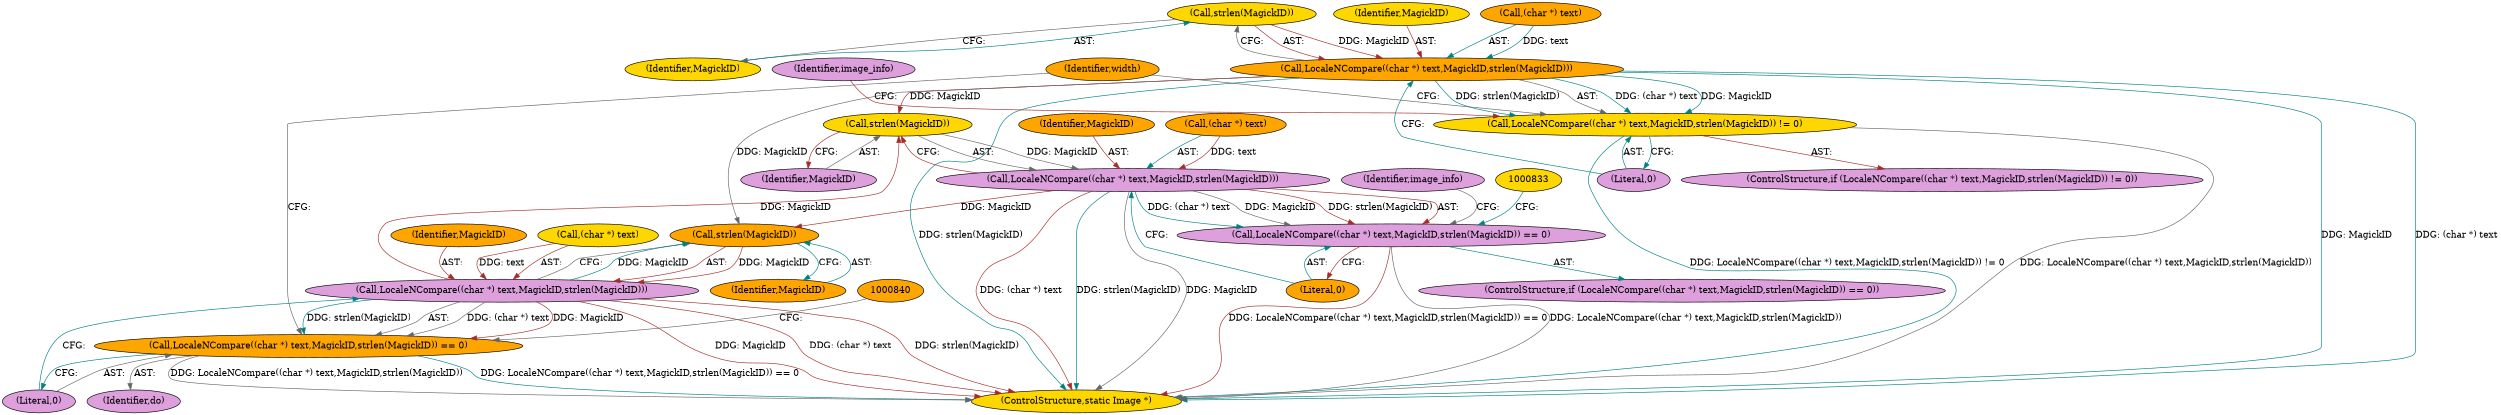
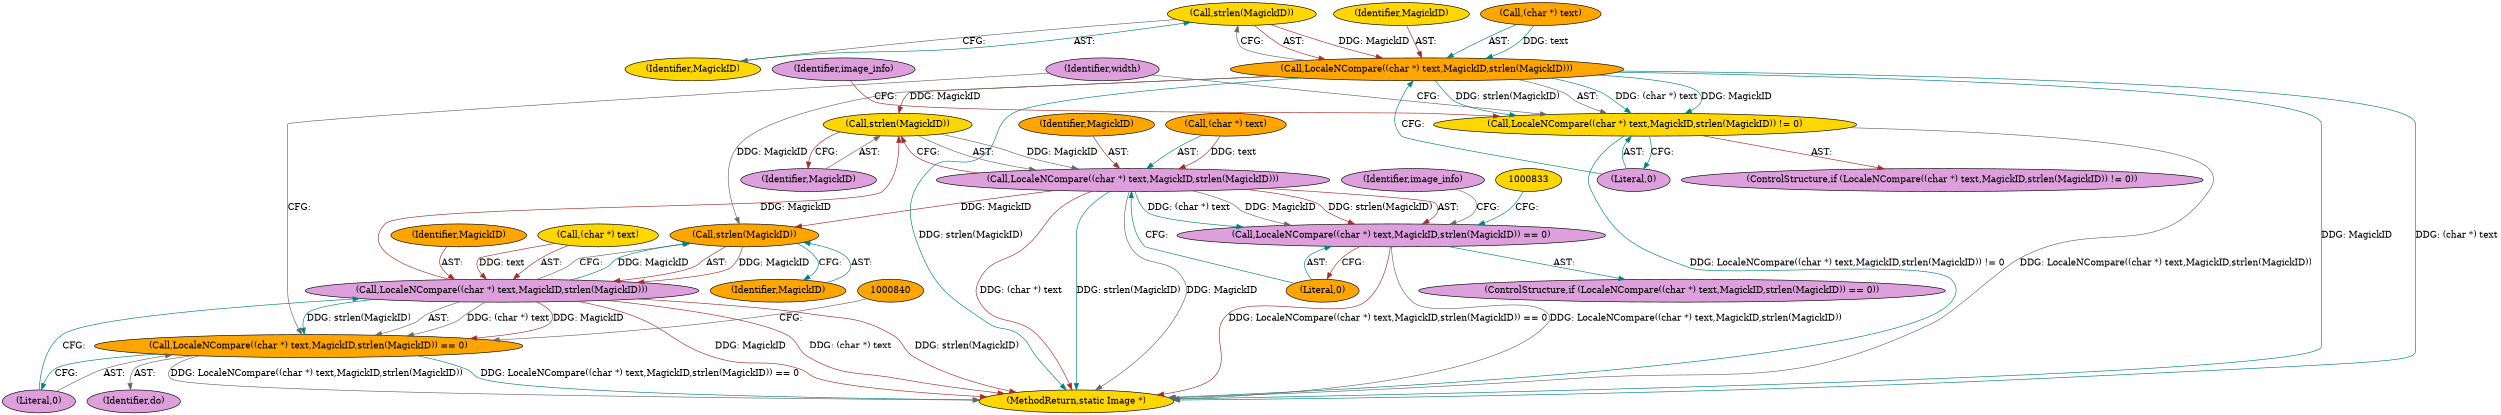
node "(Identifier,width)": fillcolor orange -> plum
node "(ControlStructure,static Image *)": label "(ControlStructure,static Image *)" -> "(MethodReturn,static Image *)"
